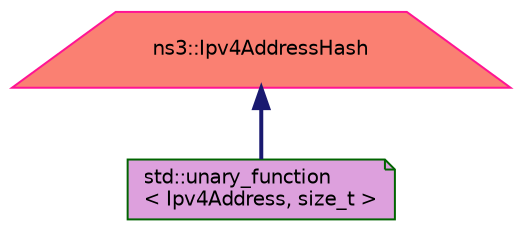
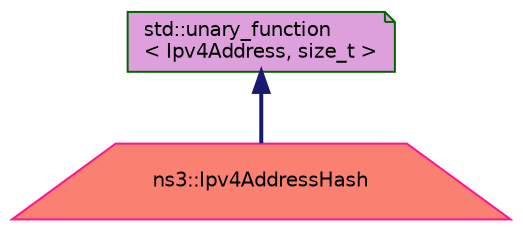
edge "std::unary_function < Ipv4Address, size_t >" -> "ns3::Ipv4AddressHash": reversed
